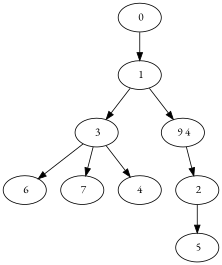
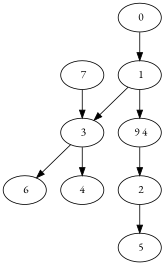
edge "3" -> "7": reversed
